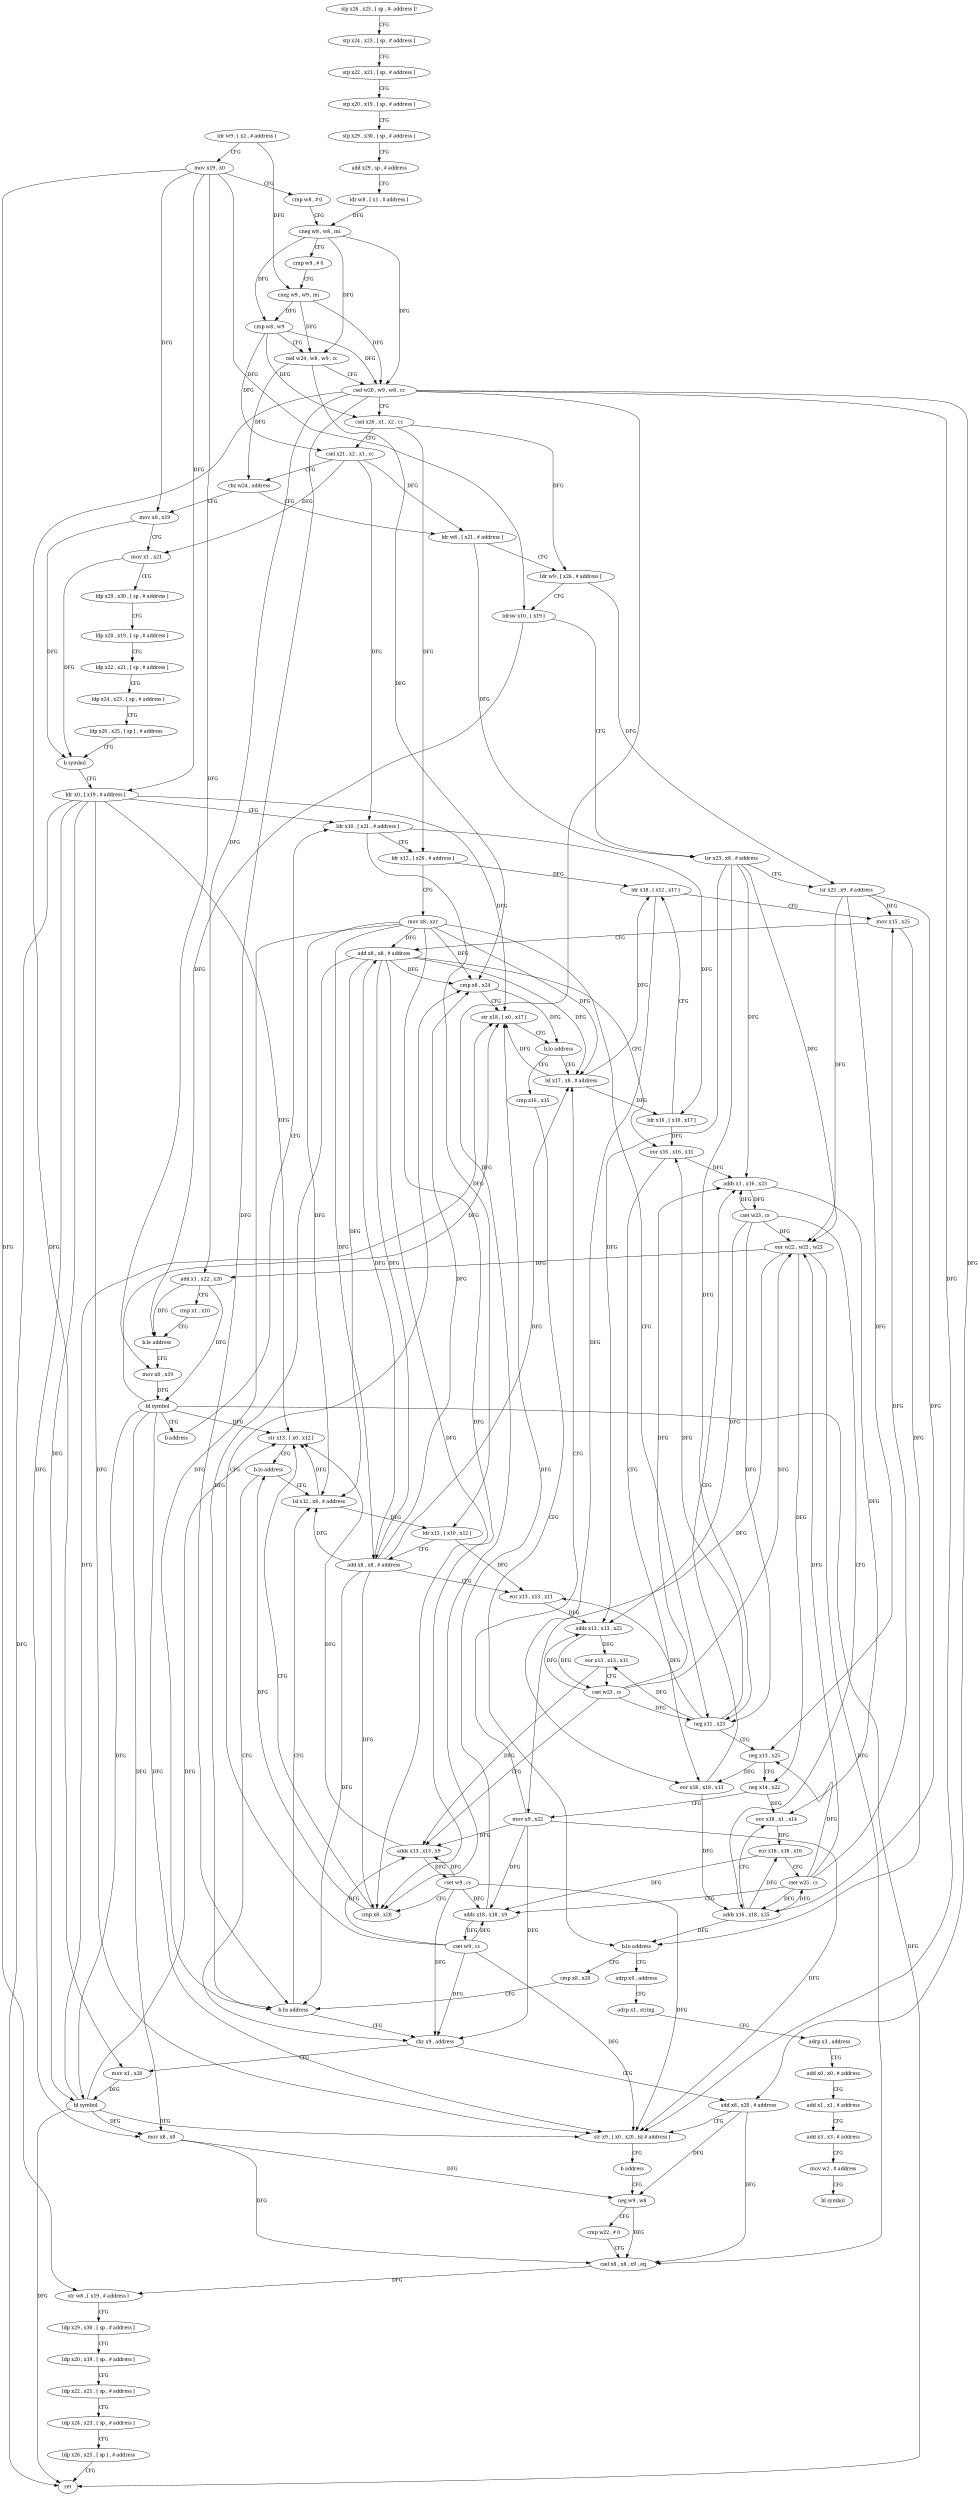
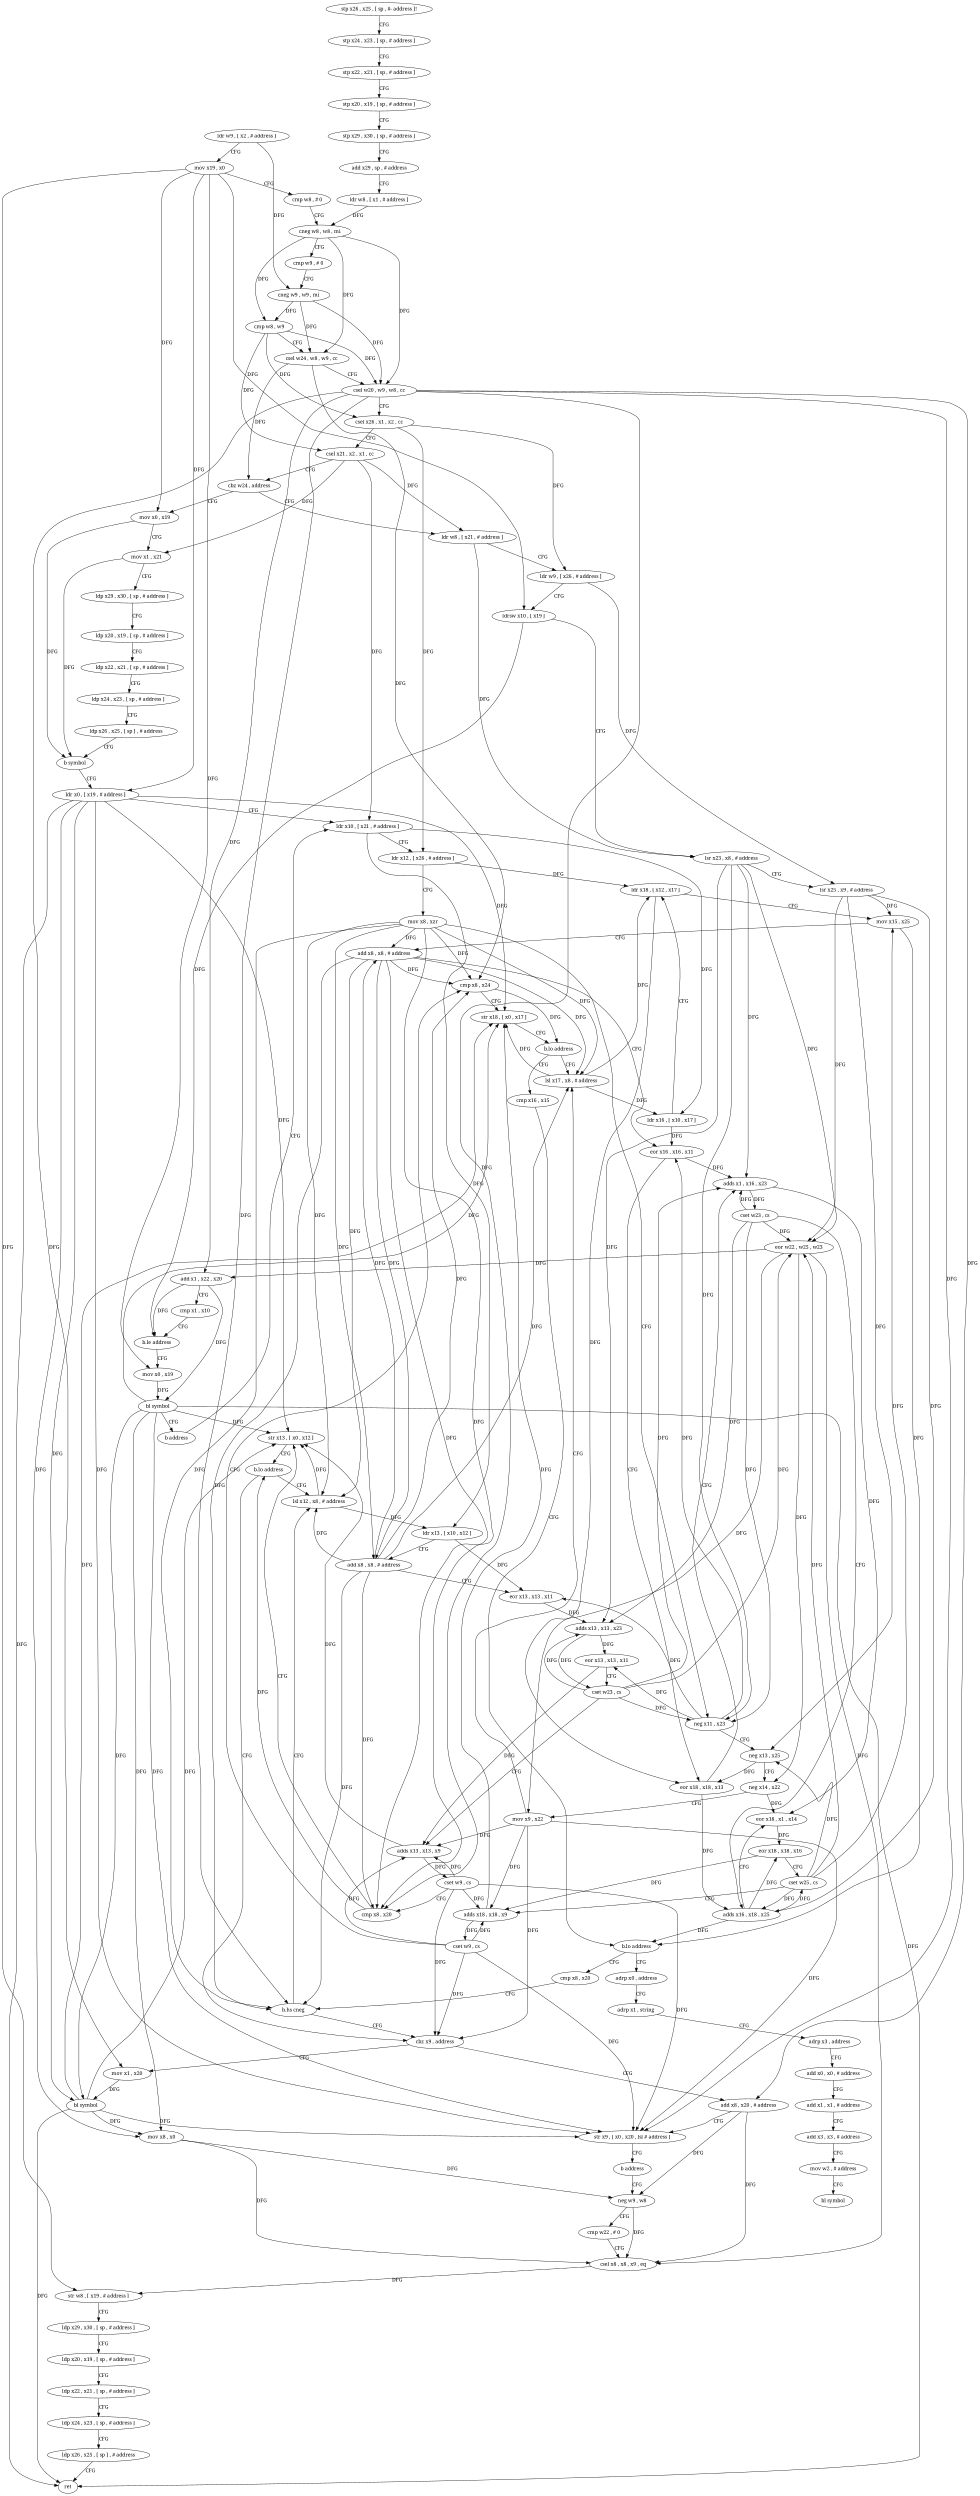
node "b.hs address": label "b.hs address" -> "b.hs cneg"
